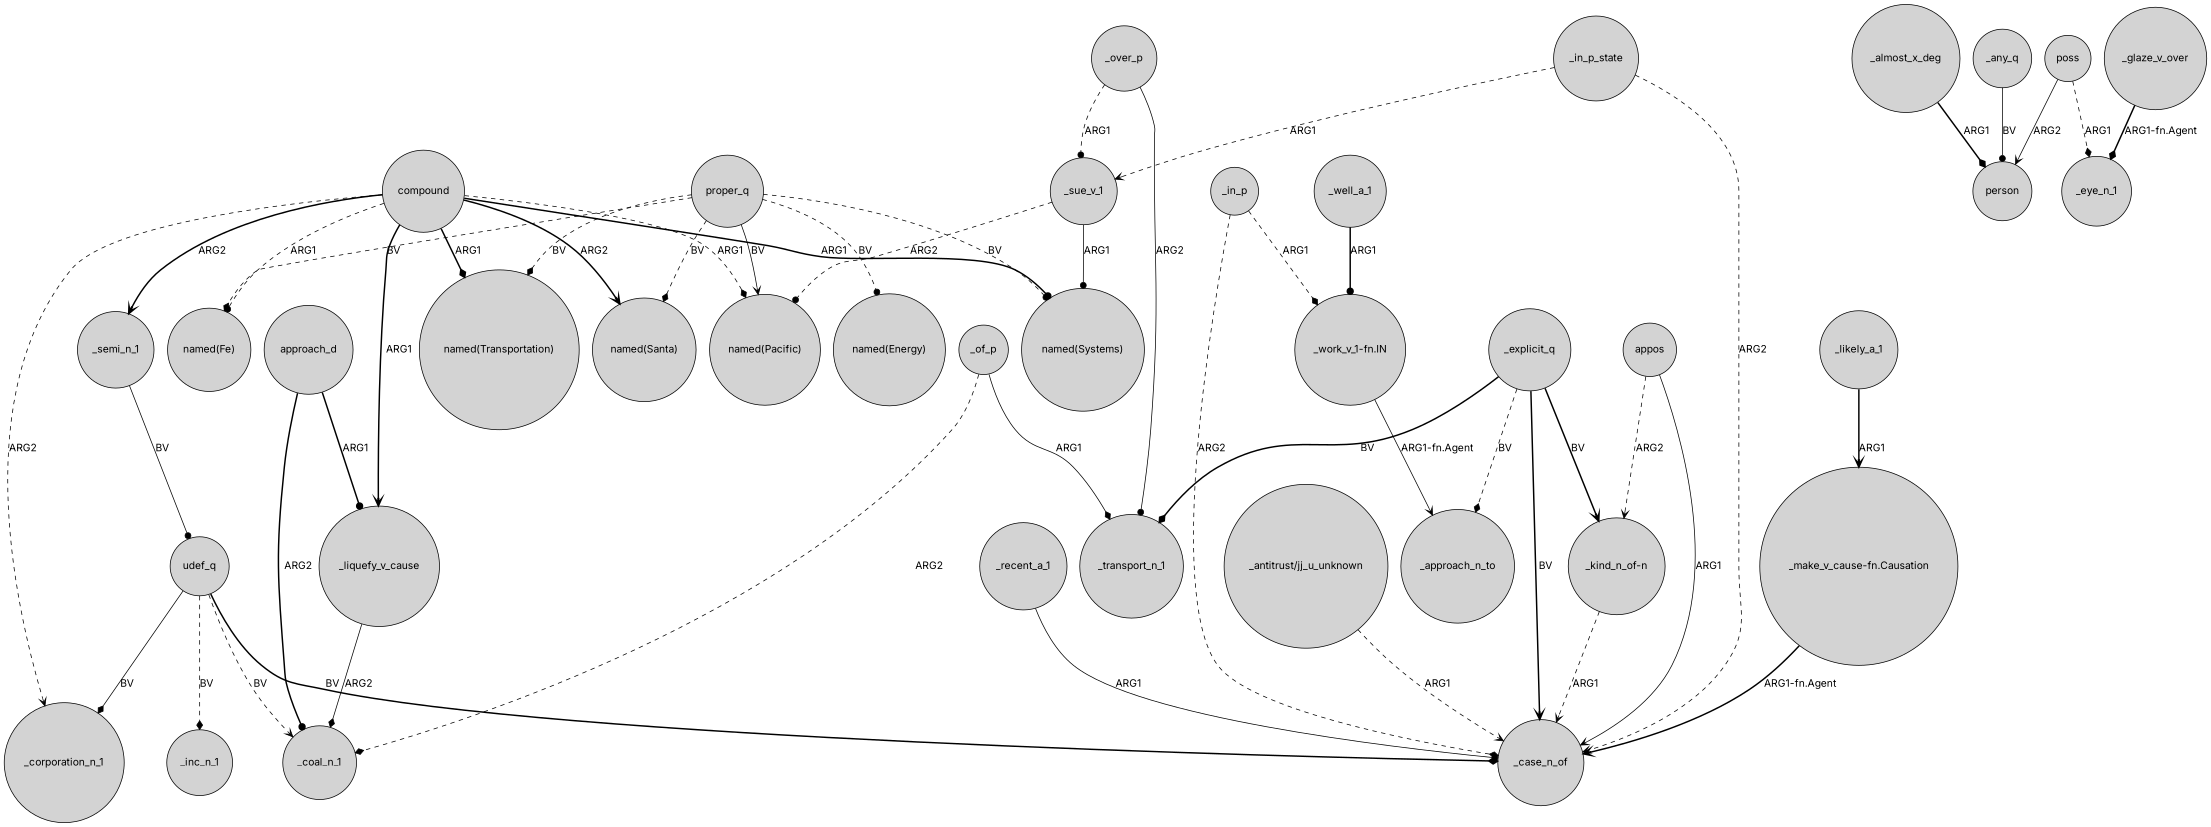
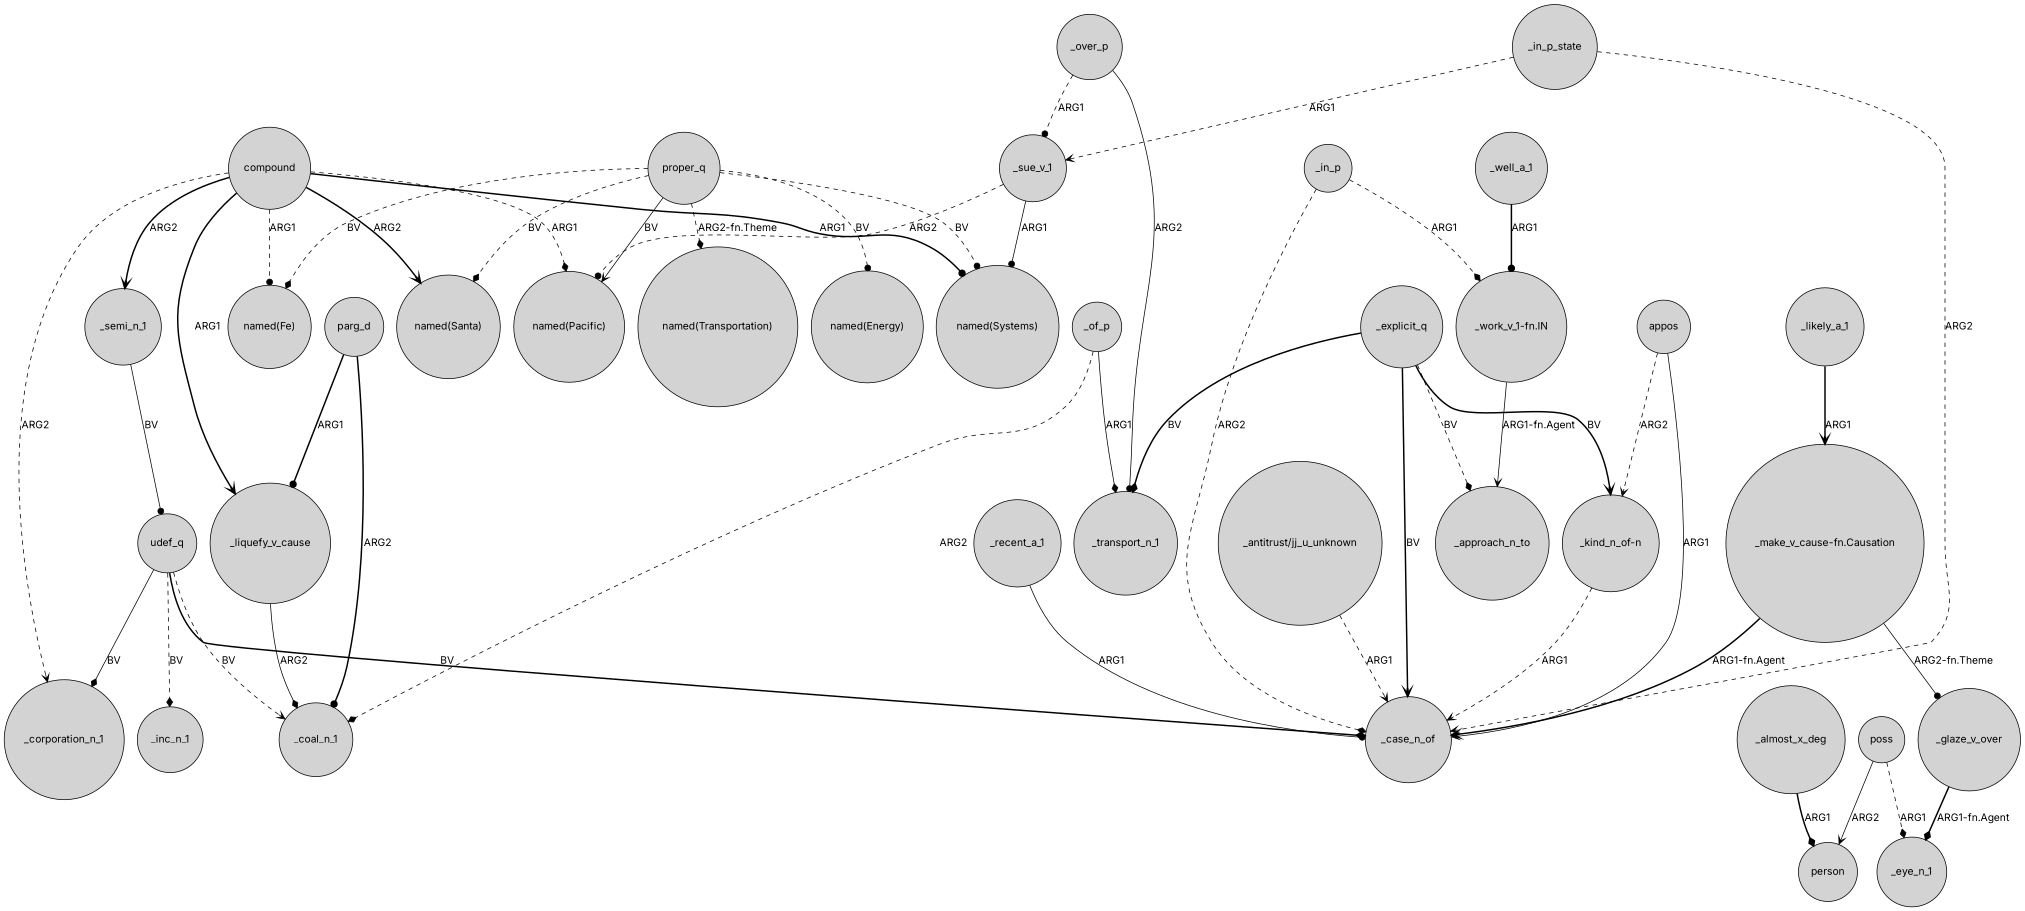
node "_any_q": removed
edge "compound" -> "named(Transportation)": removed, label "ARG1"
edge "proper_q" -> "named(Transportation)": label "BV" -> "ARG2-fn.Theme"
node "approach_d": label "approach_d" -> "parg_d"
edge "_make_v_cause-fn.Causation" -> "_glaze_v_over": added, label "ARG2-fn.Theme"
